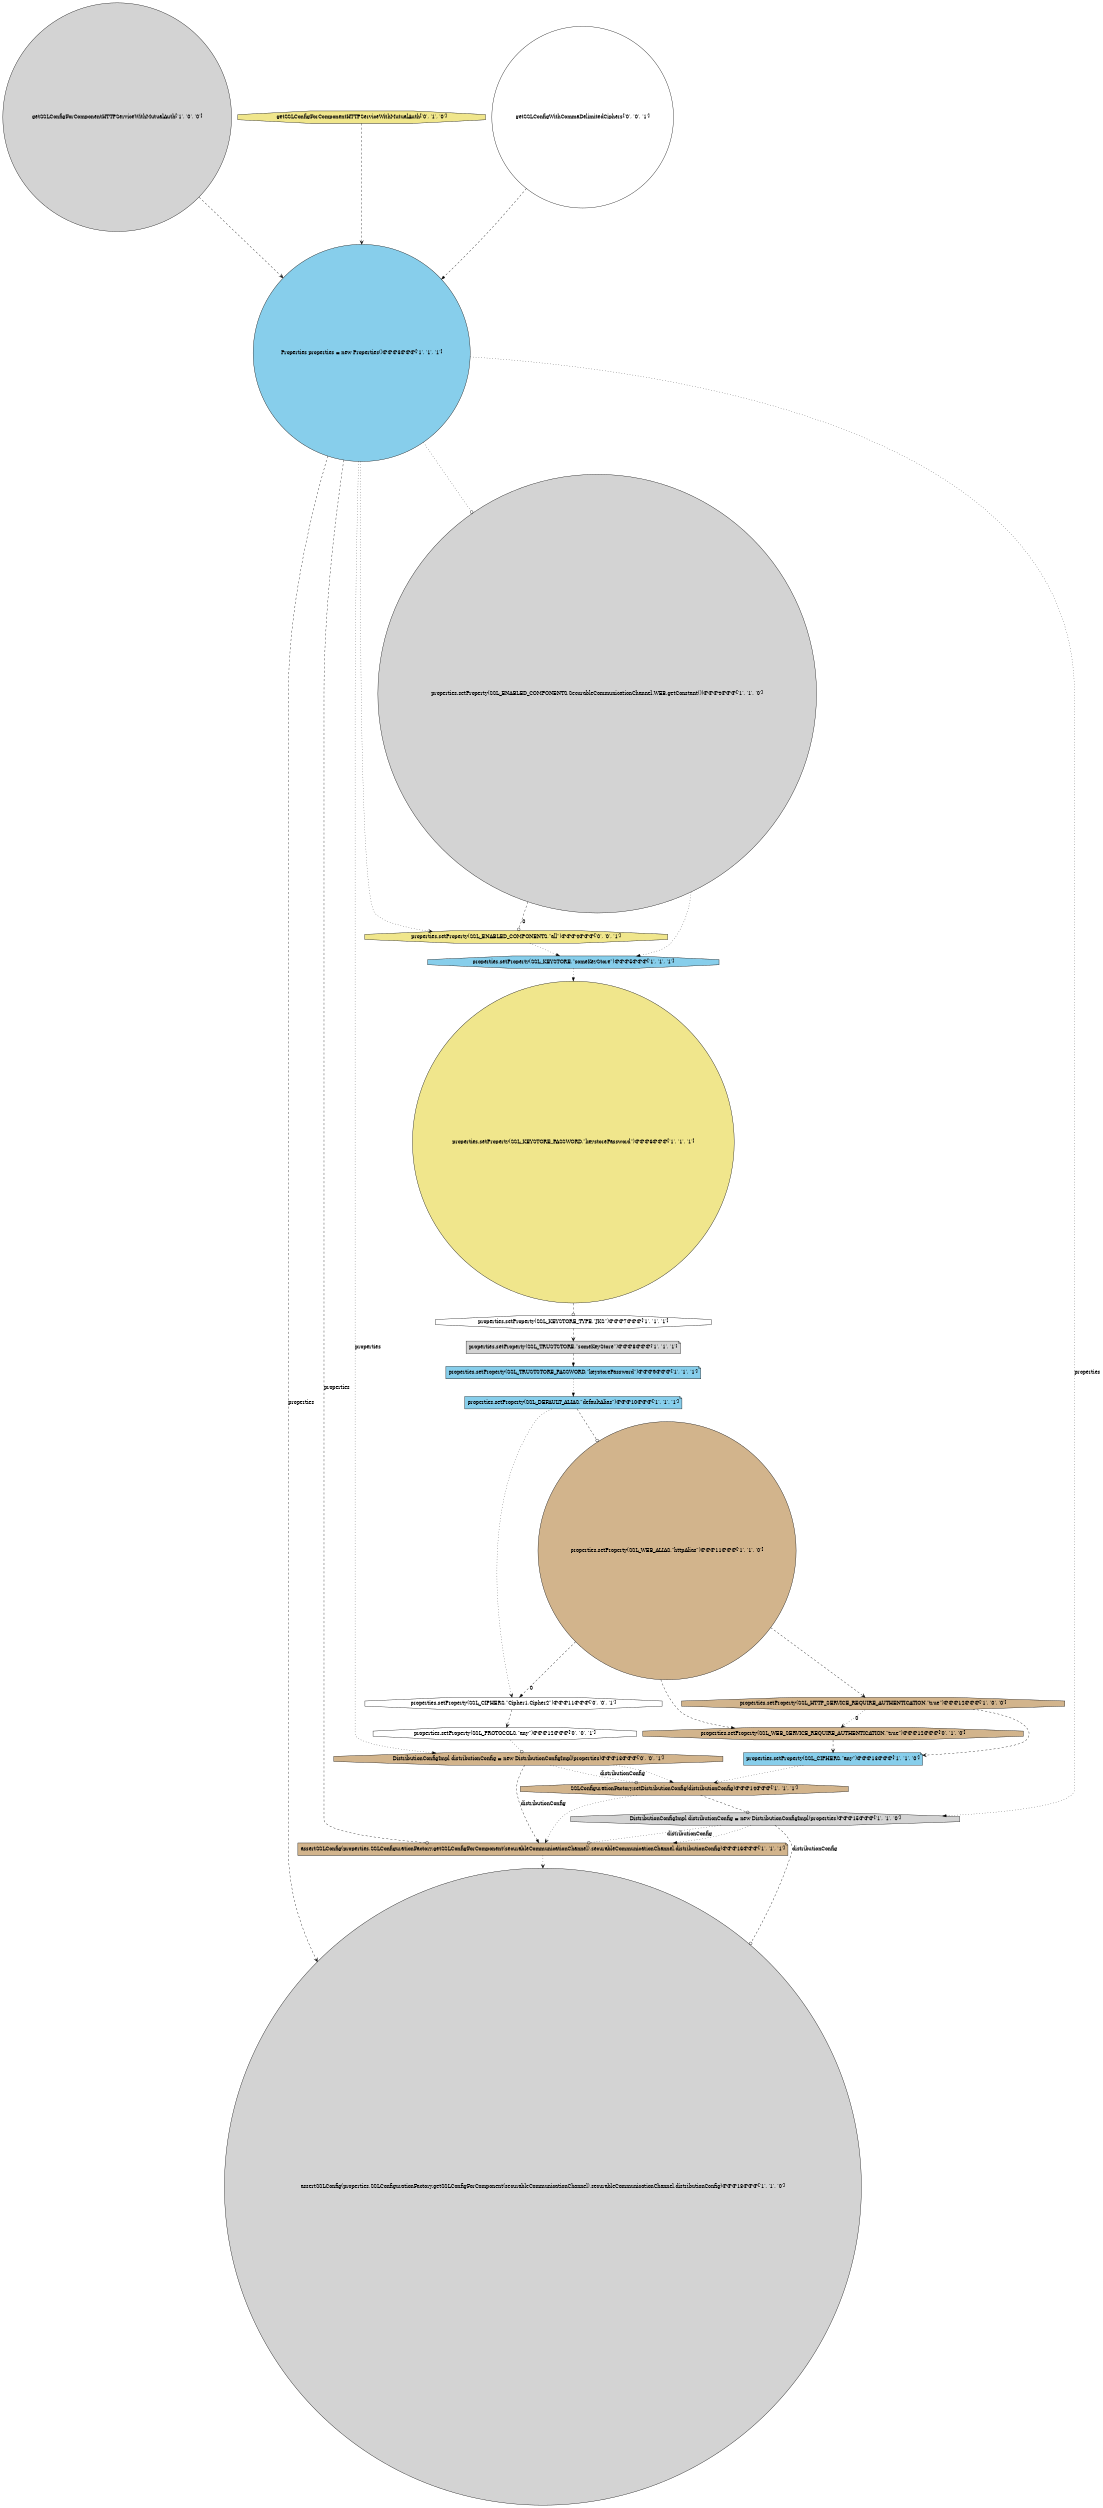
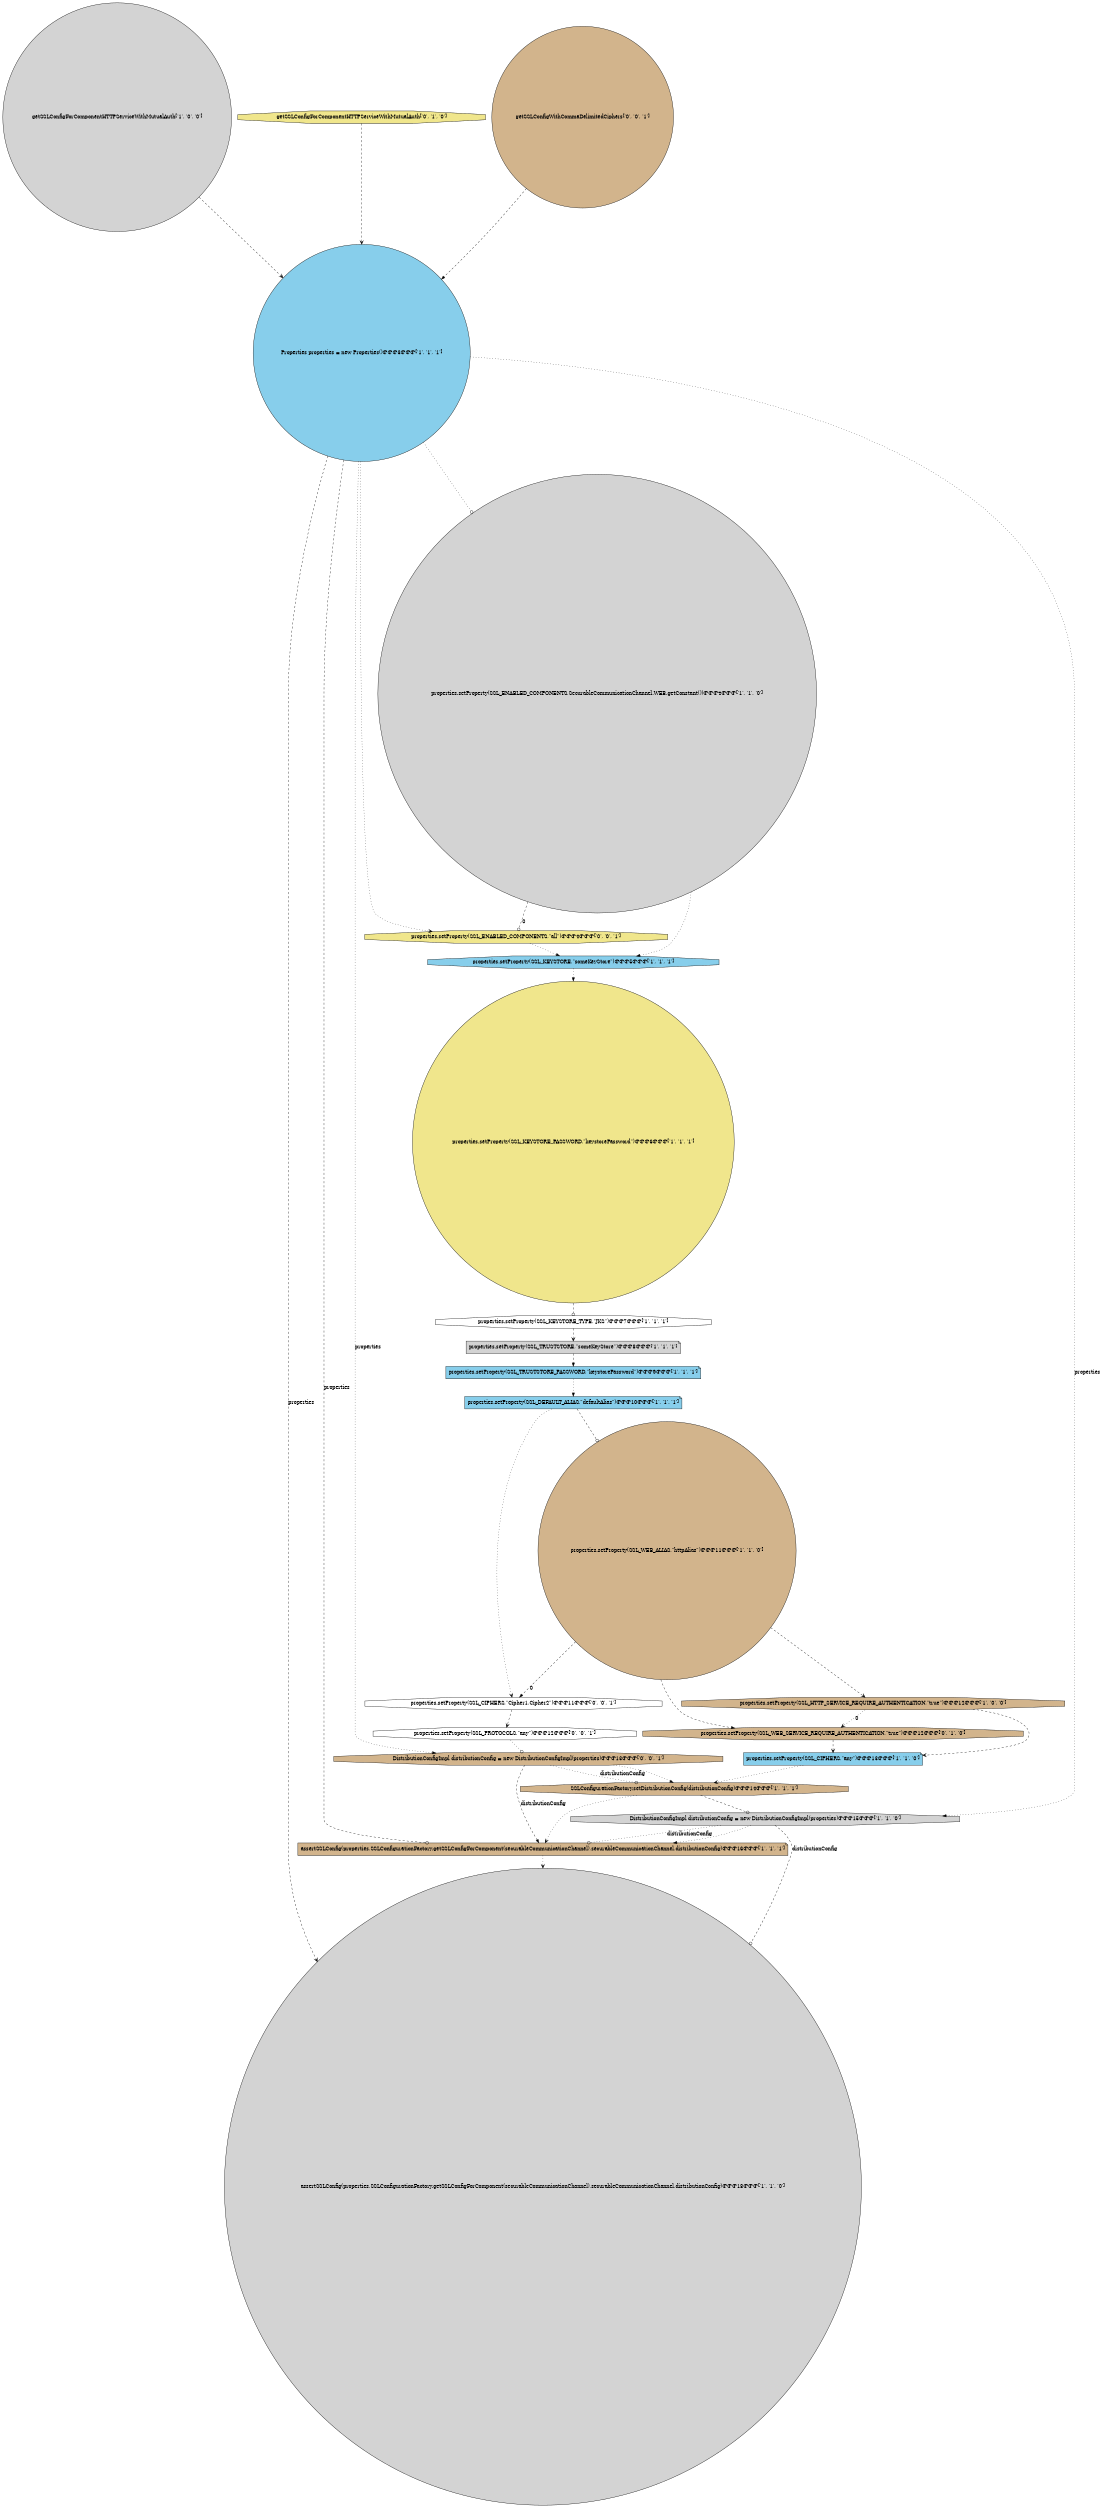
node "getSSLConfigWithCommaDelimitedCiphers['0', '0', '1']": fillcolor white -> tan
